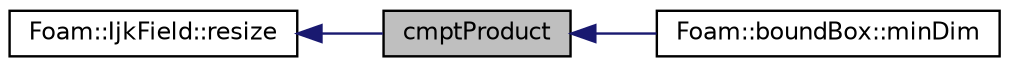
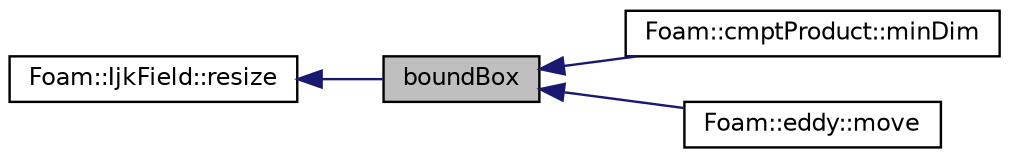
node "cmptProduct": label "cmptProduct" -> "boundBox"
node "Foam::boundBox::minDim": label "Foam::boundBox::minDim" -> "Foam::cmptProduct::minDim"
node "Foam::eddy::move": added
